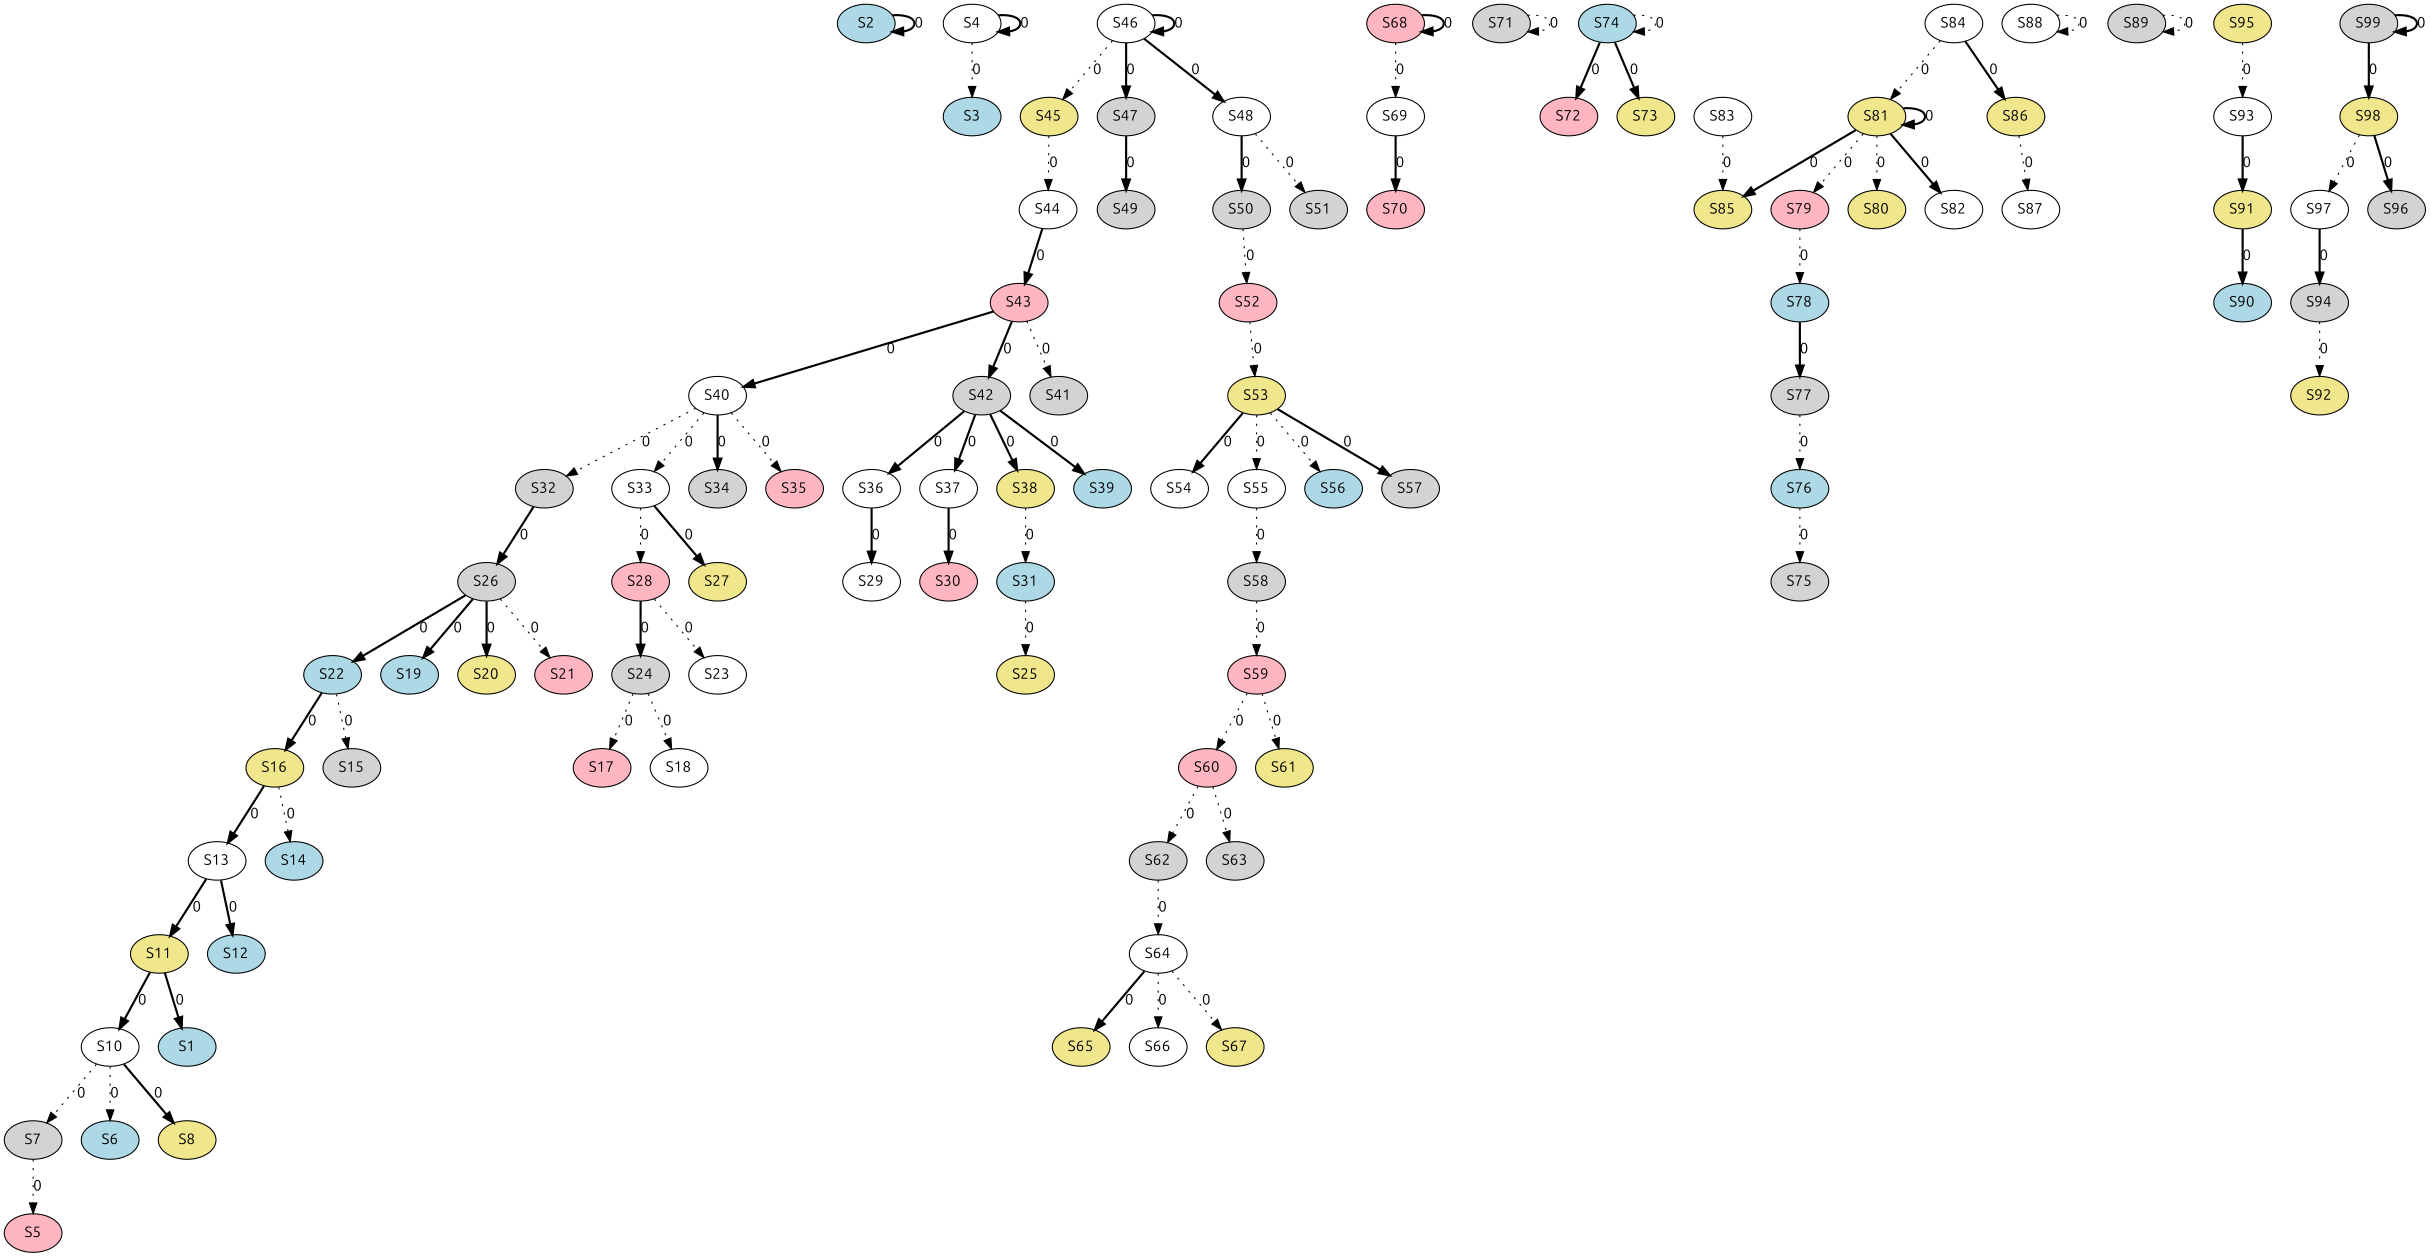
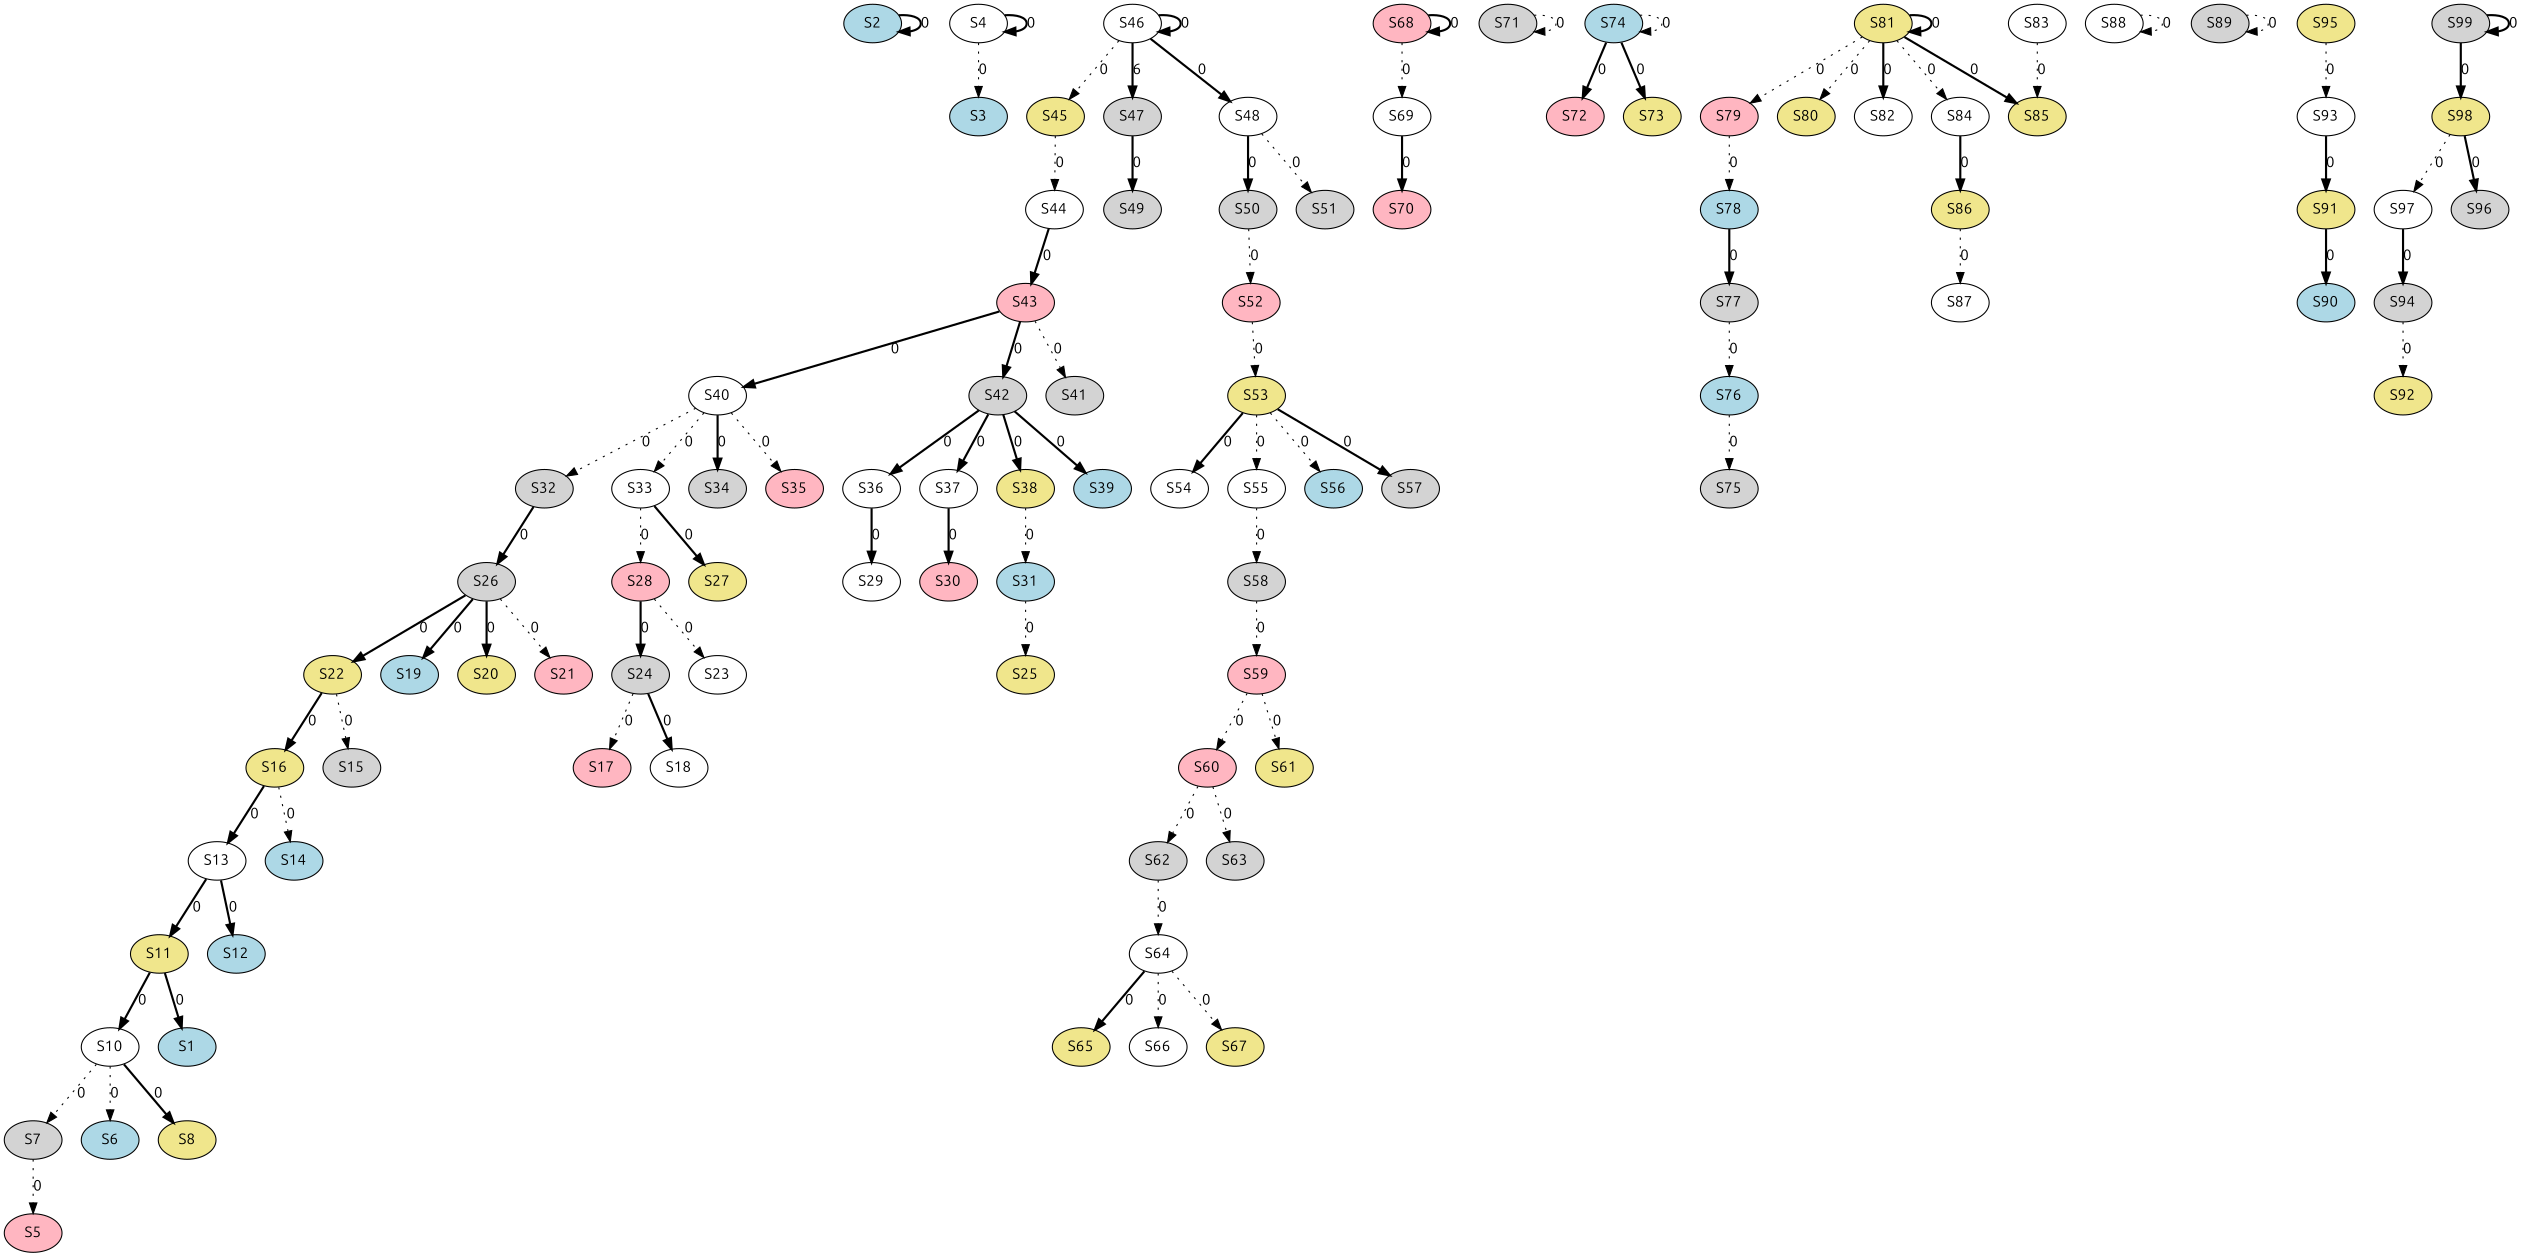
edge "S84" -> "S81": reversed
edge "S46" -> "S47": label "0" -> "6"
node "S22": fillcolor lightblue -> khaki
edge "S24" -> "S18": style dotted -> bold
